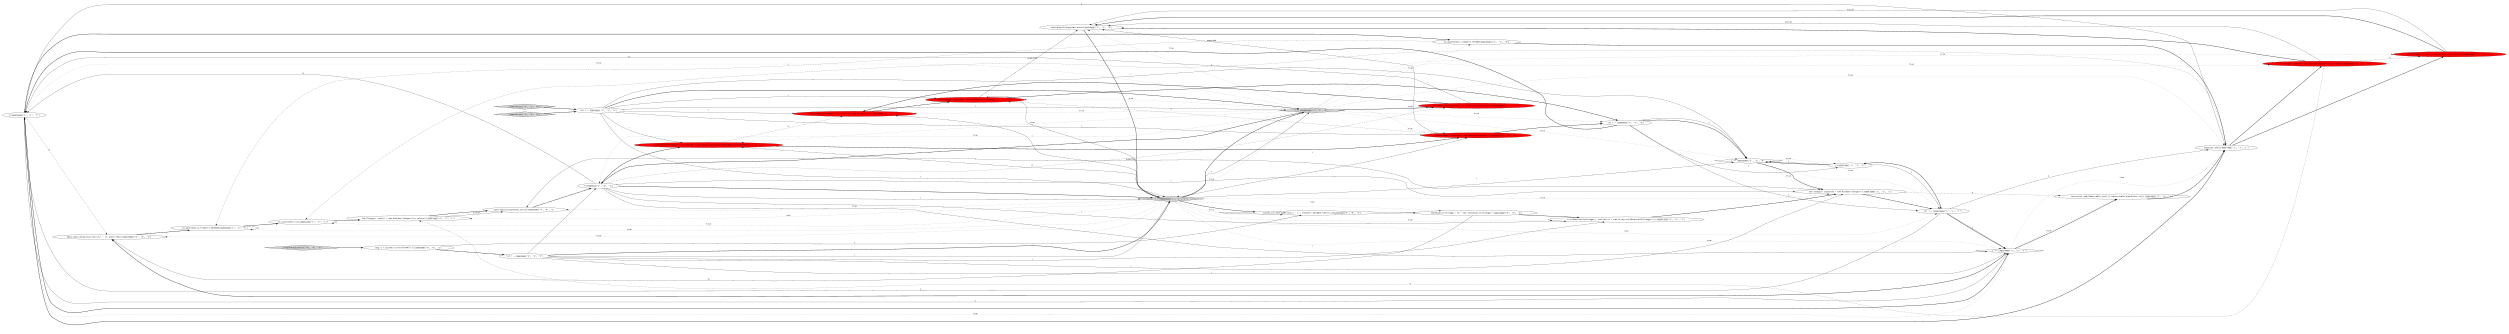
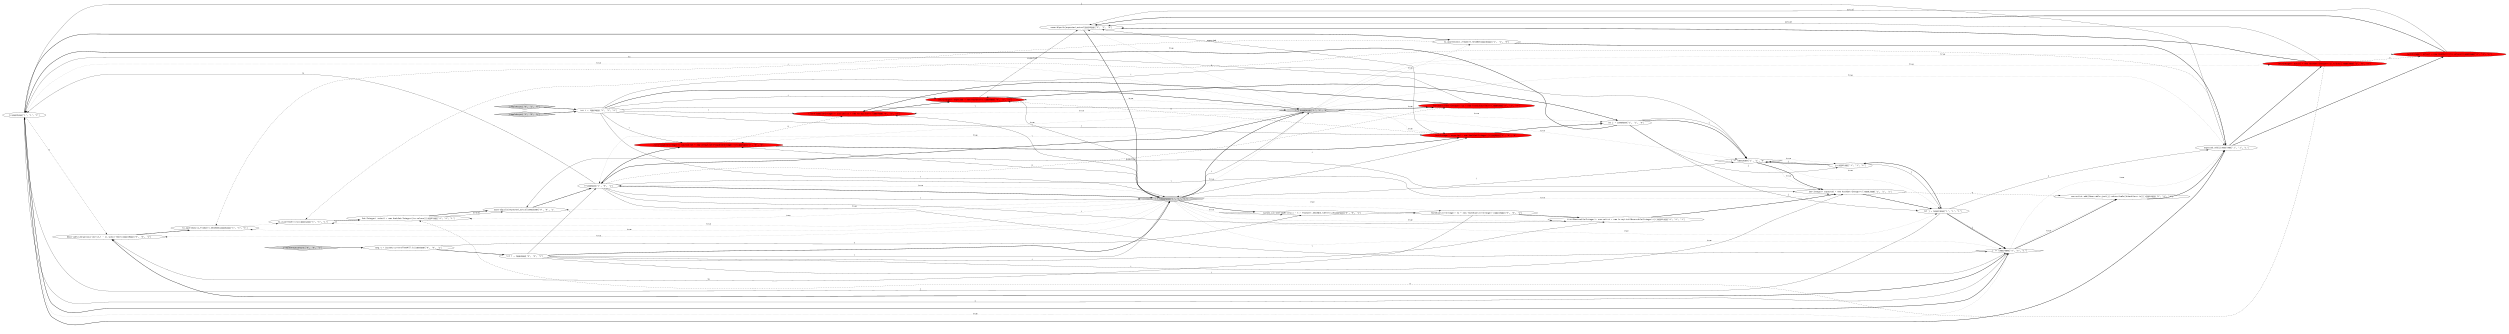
edge "i < 50@@@5@@@['1', '1', '1']" -> "i++@@@6@@@['1', '0', '1']": added, label "true"
edge "to.awaitDone(1,TimeUnit.SECONDS)@@@20@@@['0', '0', '1']" -> "to.assertNoErrors()@@@21@@@['0', '0', '1']": style bold -> dotted
